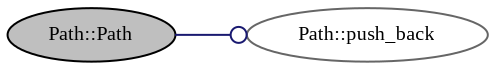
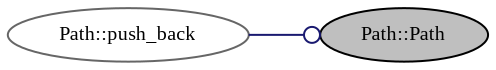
edge "Path::Path" -> "Path::push_back": reversed
